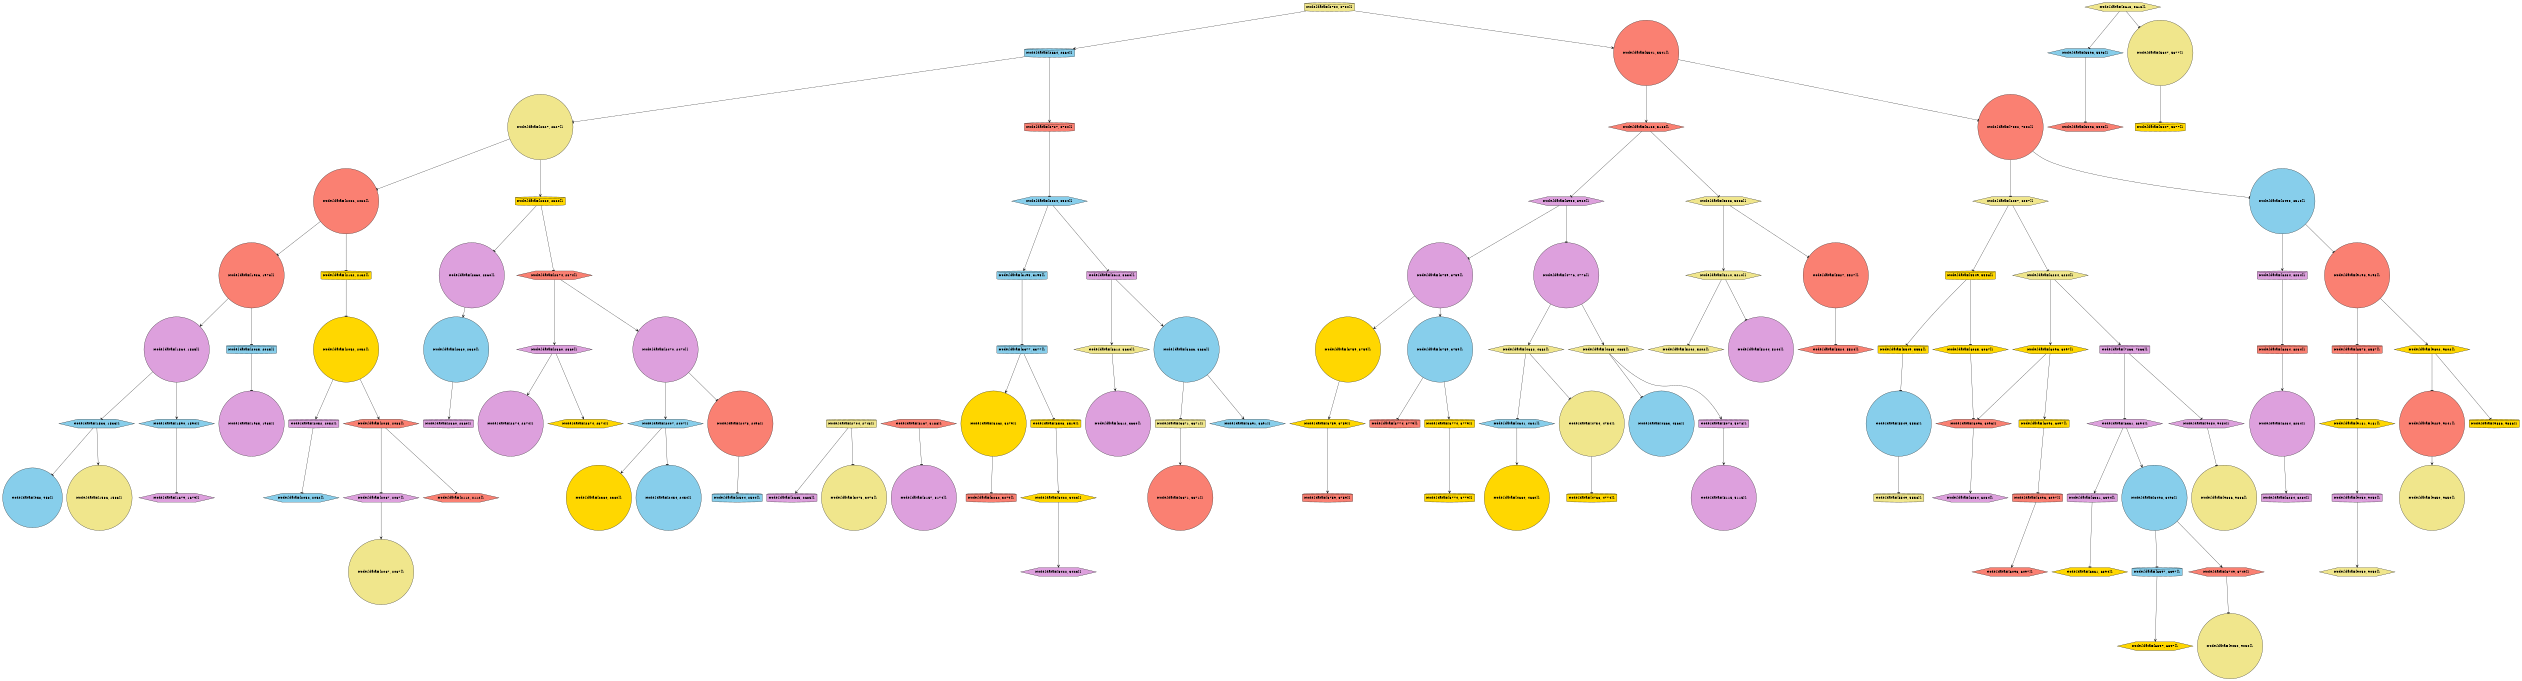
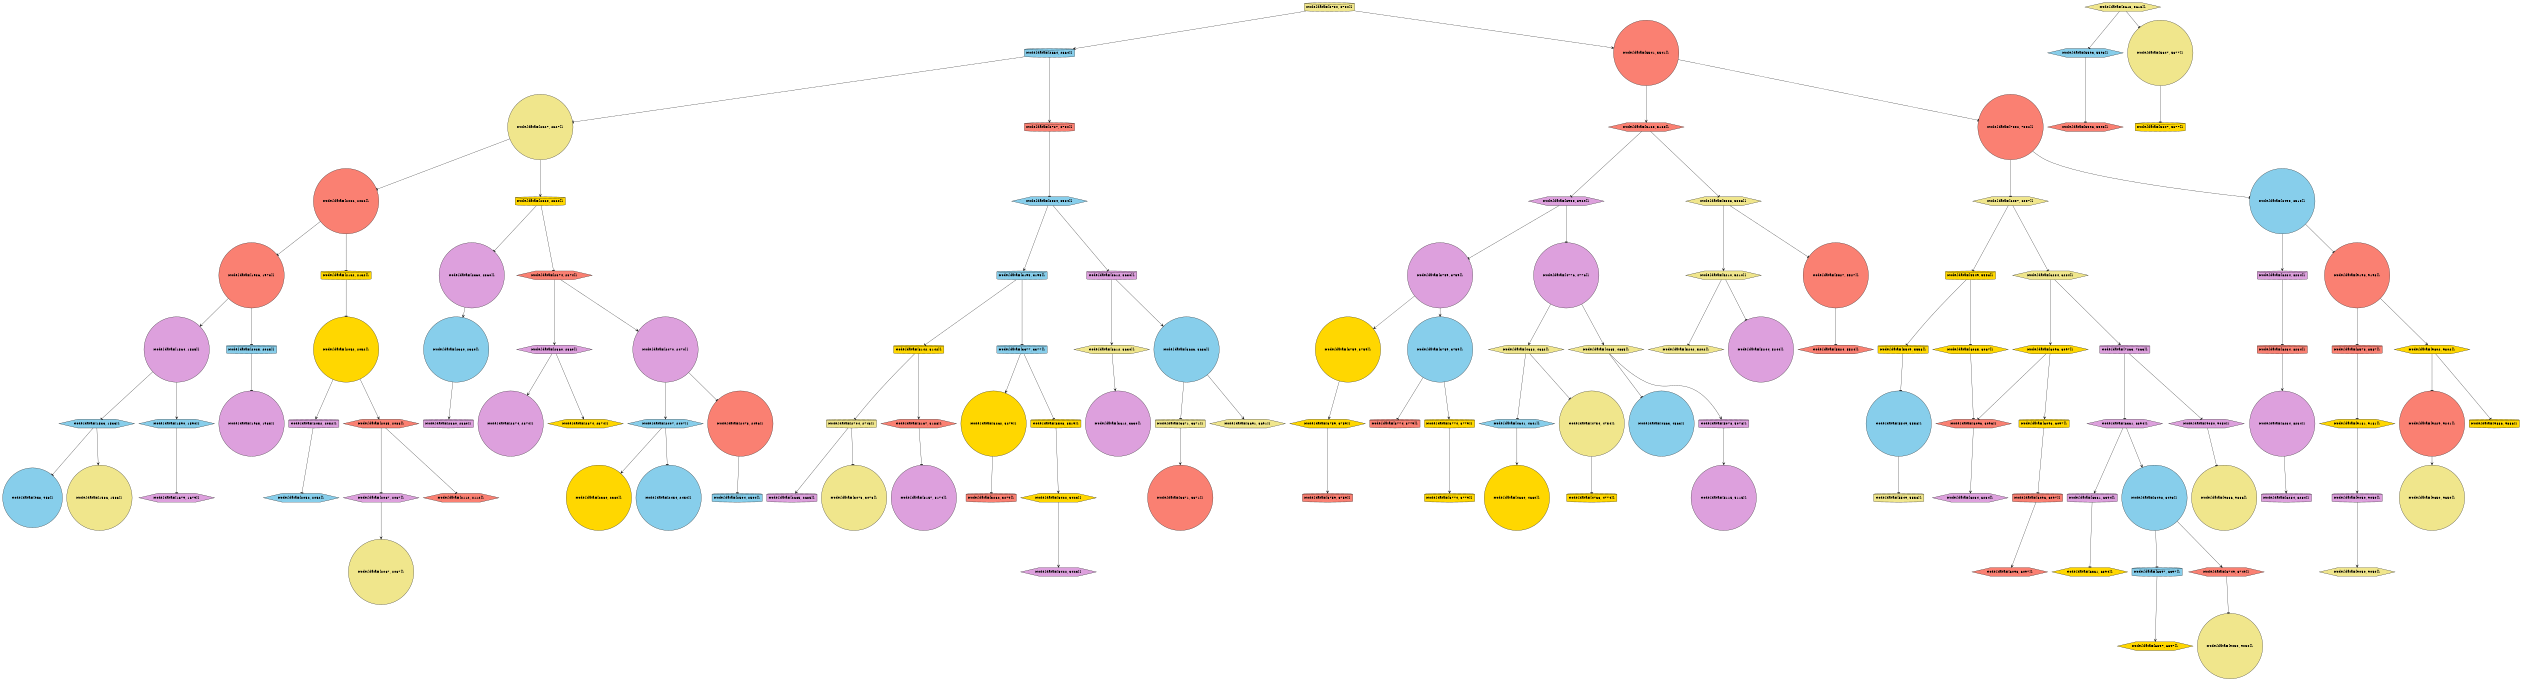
node "Node{data=[3142, 3142]}": added
node "Node{data=[3691, 3691]}": fillcolor skyblue -> khaki
